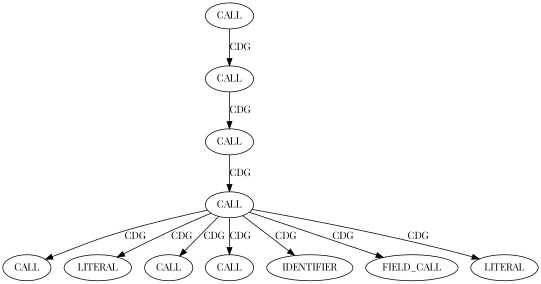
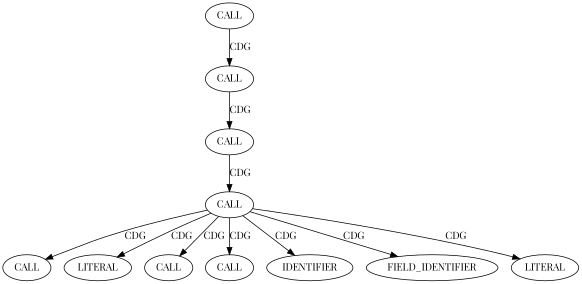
node "FIELD_CALL": label "FIELD_CALL" -> "FIELD_IDENTIFIER"
